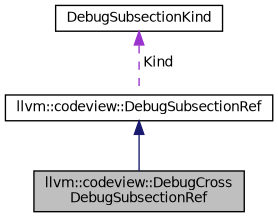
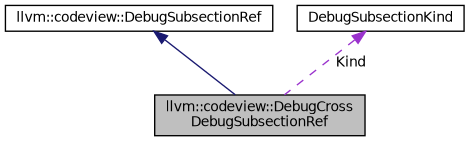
edge "llvm::codeview::DebugSubsectionRef" -> "DebugSubsectionKind": now "llvm::codeview::DebugCross DebugSubsectionRef" -> "DebugSubsectionKind"
